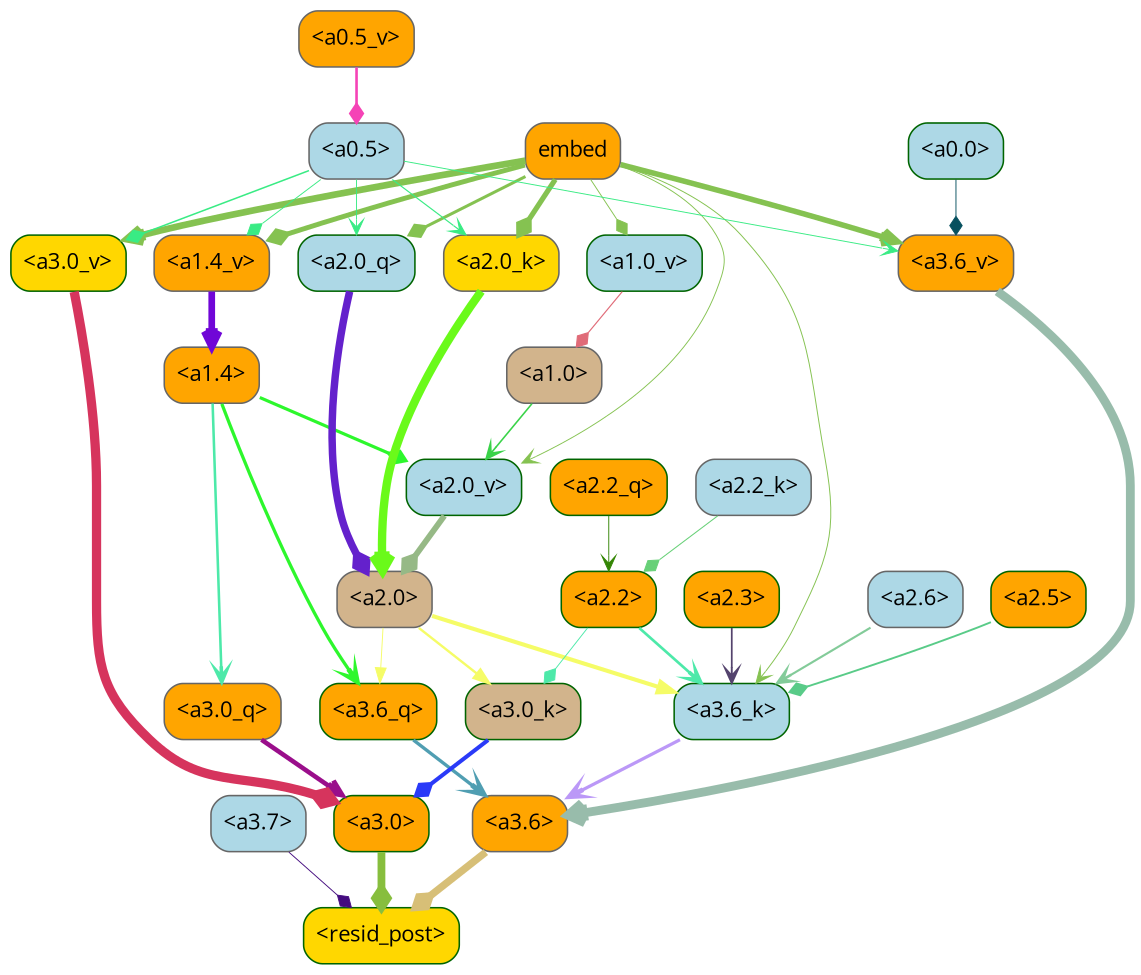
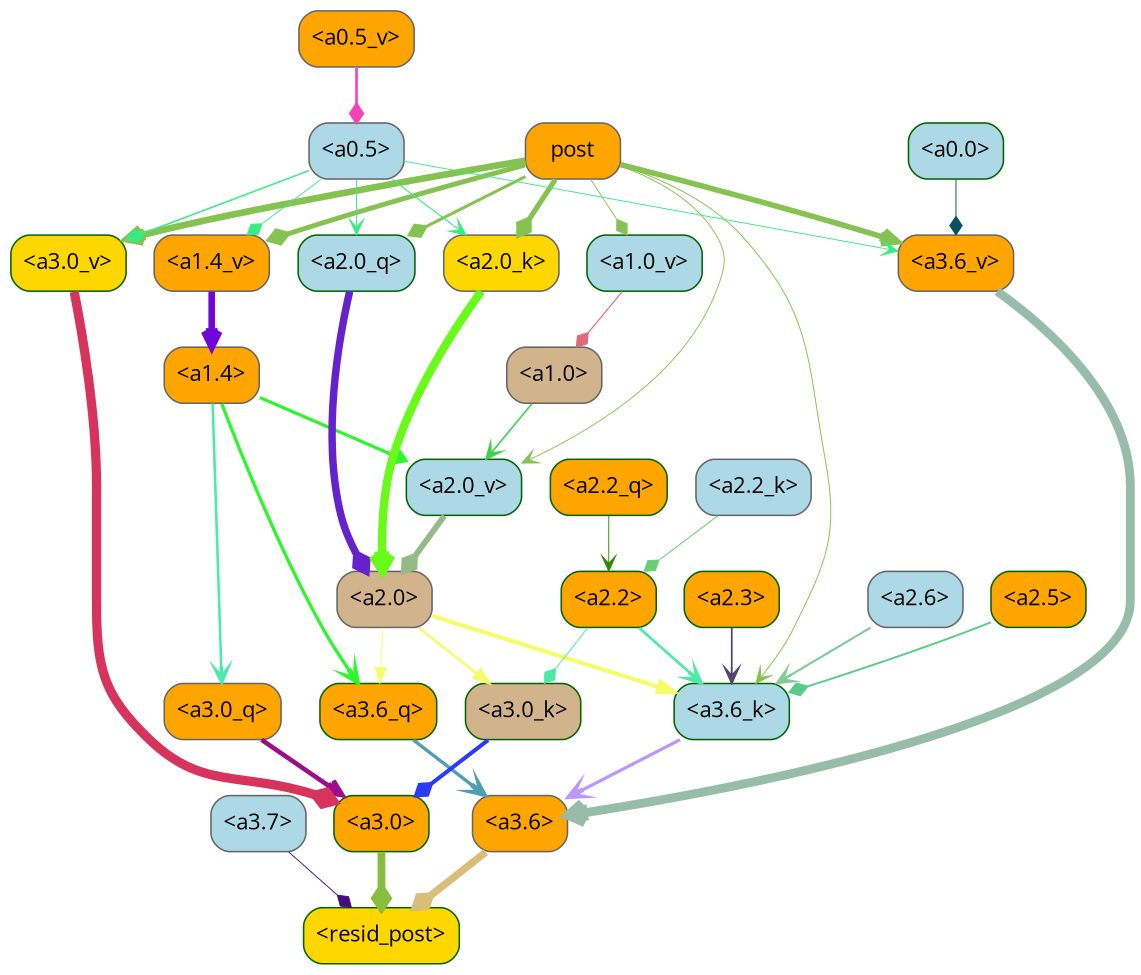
node "embed": label "embed" -> "post"
